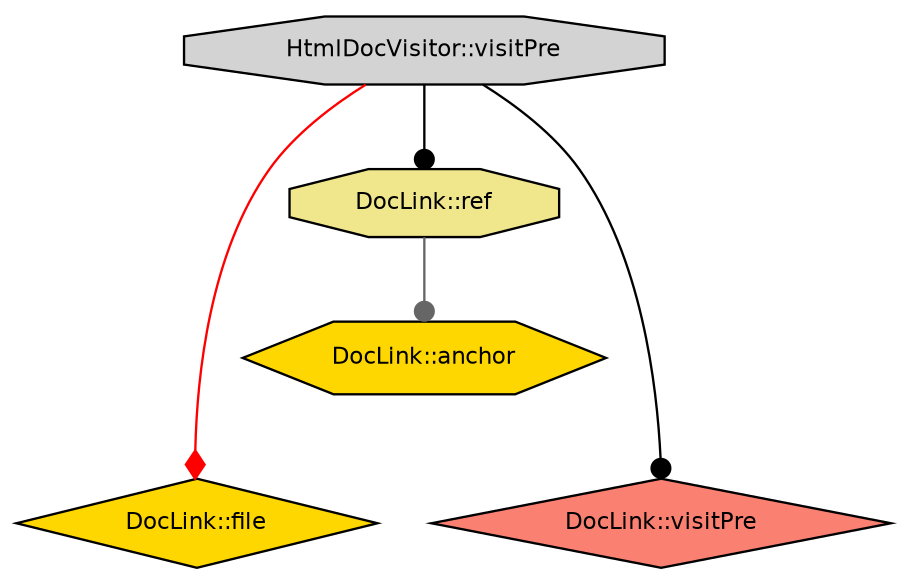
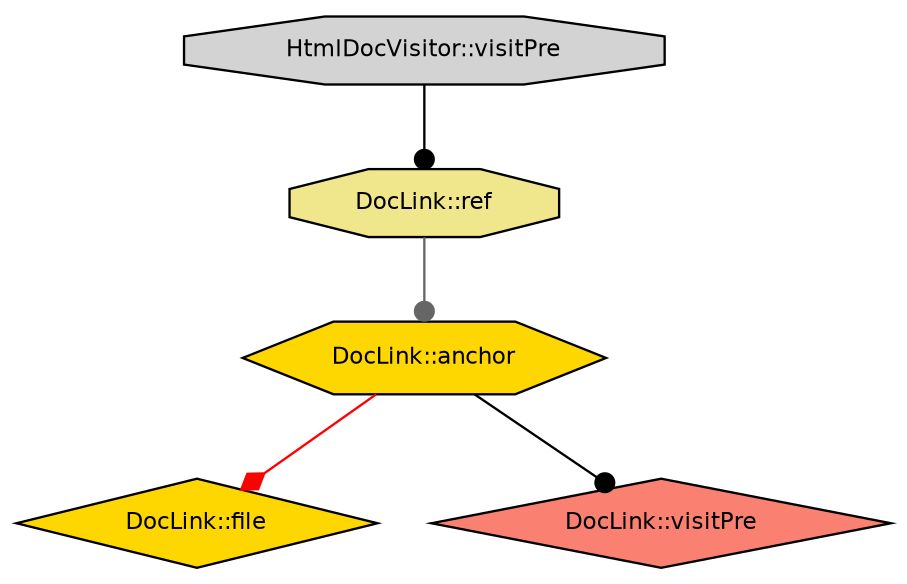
edge "HtmlDocVisitor::visitPre" -> "DocLink::file": now "DocLink::anchor" -> "DocLink::file"
edge "HtmlDocVisitor::visitPre" -> "DocLink::visitPre": now "DocLink::anchor" -> "DocLink::visitPre"
